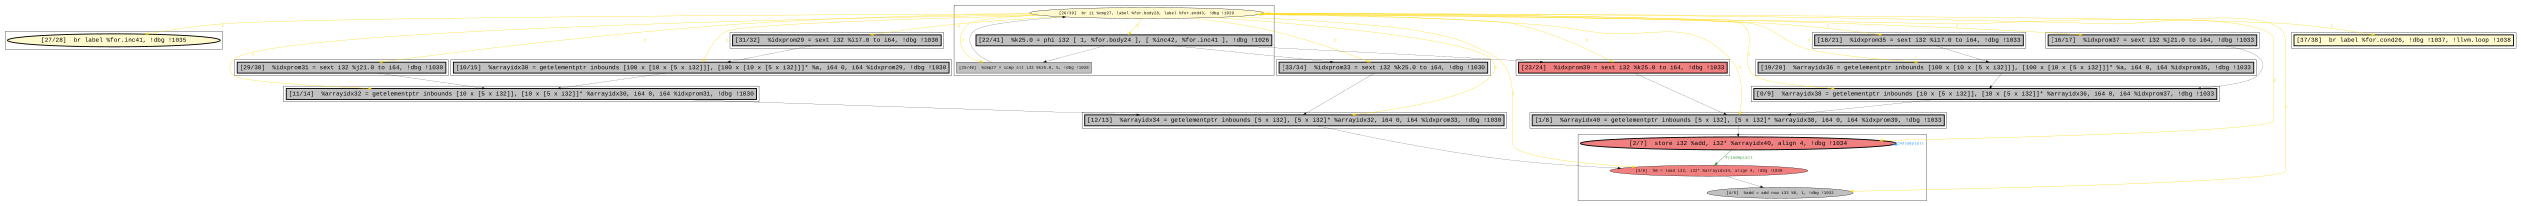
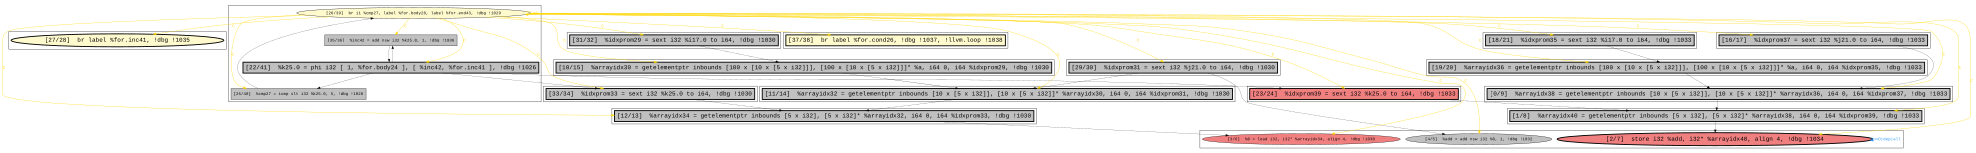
node "[35/36]  %inc42 = add nsw i32 %k25.0, 1, !dbg !1036": added
edge "[2/7]  store i32 %add, i32* %arrayidx40, align 4, !dbg !1034" -> "[3/6]  %0 = load i32, i32* %arrayidx34, align 4, !dbg !1030": removed, label "T|indep|all"
edge "[3/6]  %0 = load i32, i32* %arrayidx34, align 4, !dbg !1030" -> "[4/5]  %add = add nsw i32 %0, 1, !dbg !1032": now "[29/30]  %idxprom31 = sext i32 %j21.0 to i64, !dbg !1030" -> "[4/5]  %add = add nsw i32 %0, 1, !dbg !1032"
